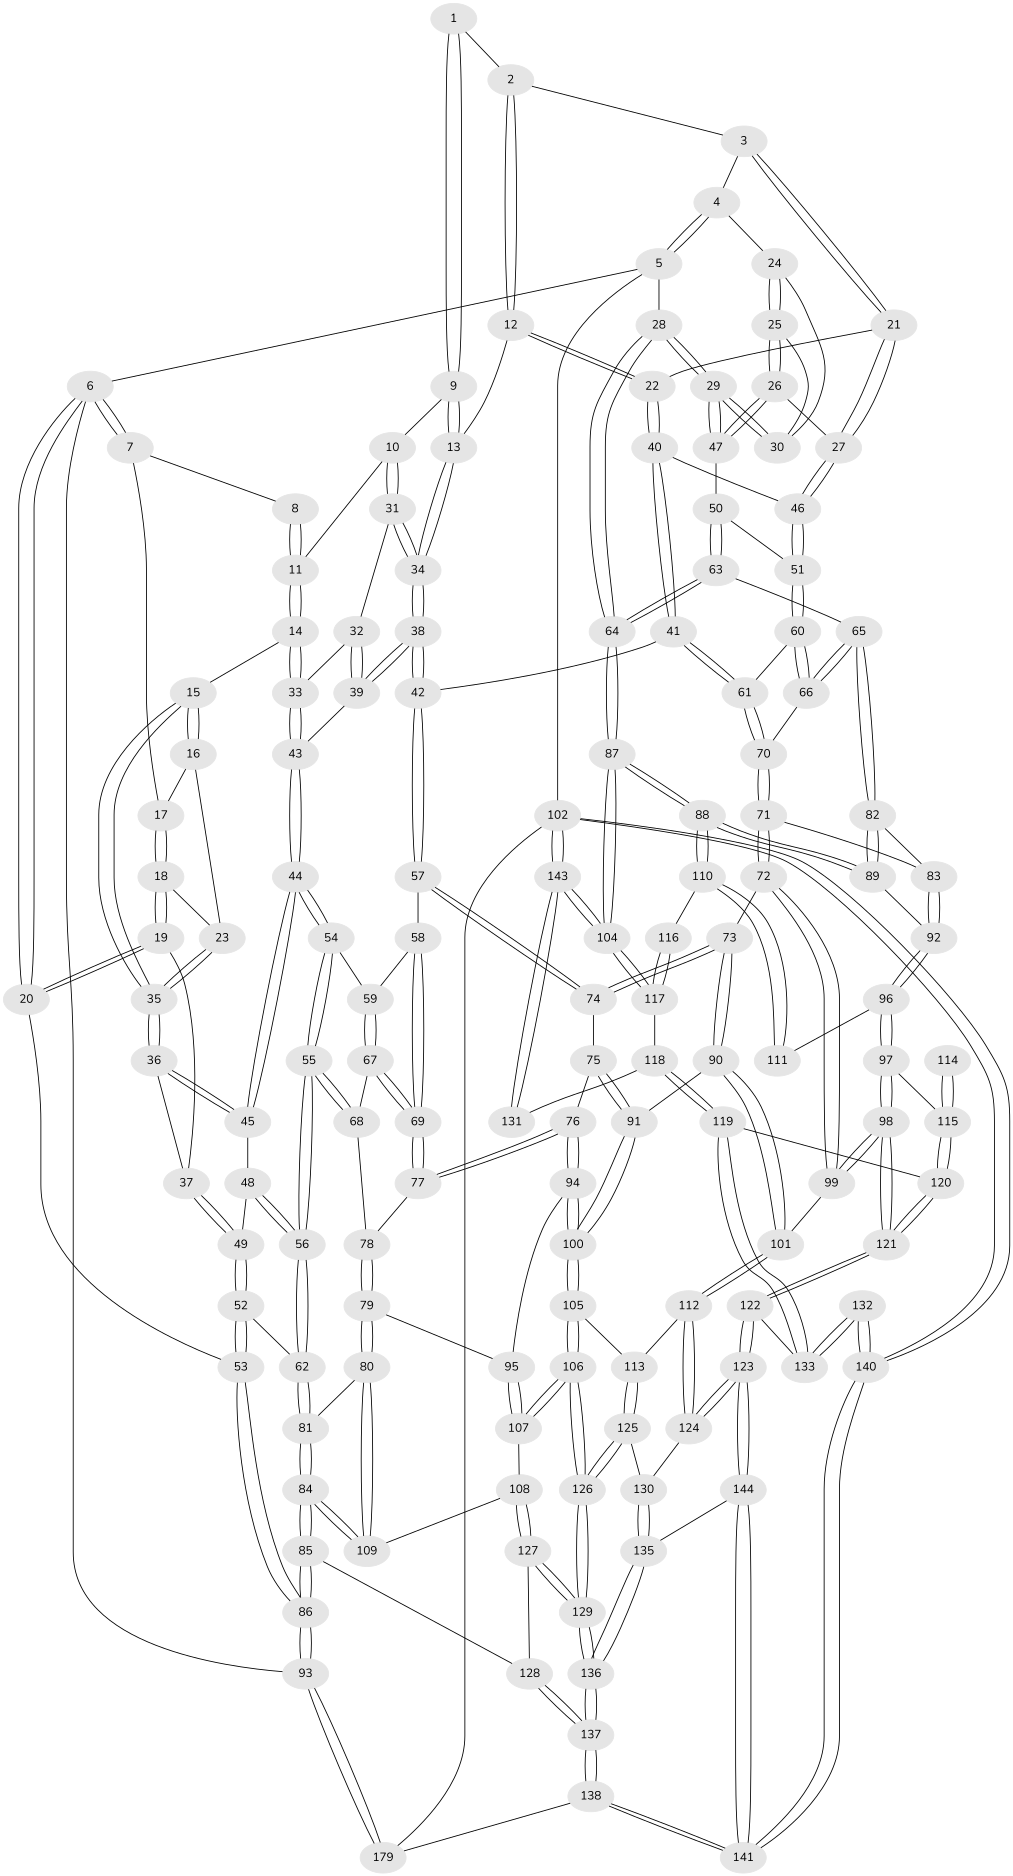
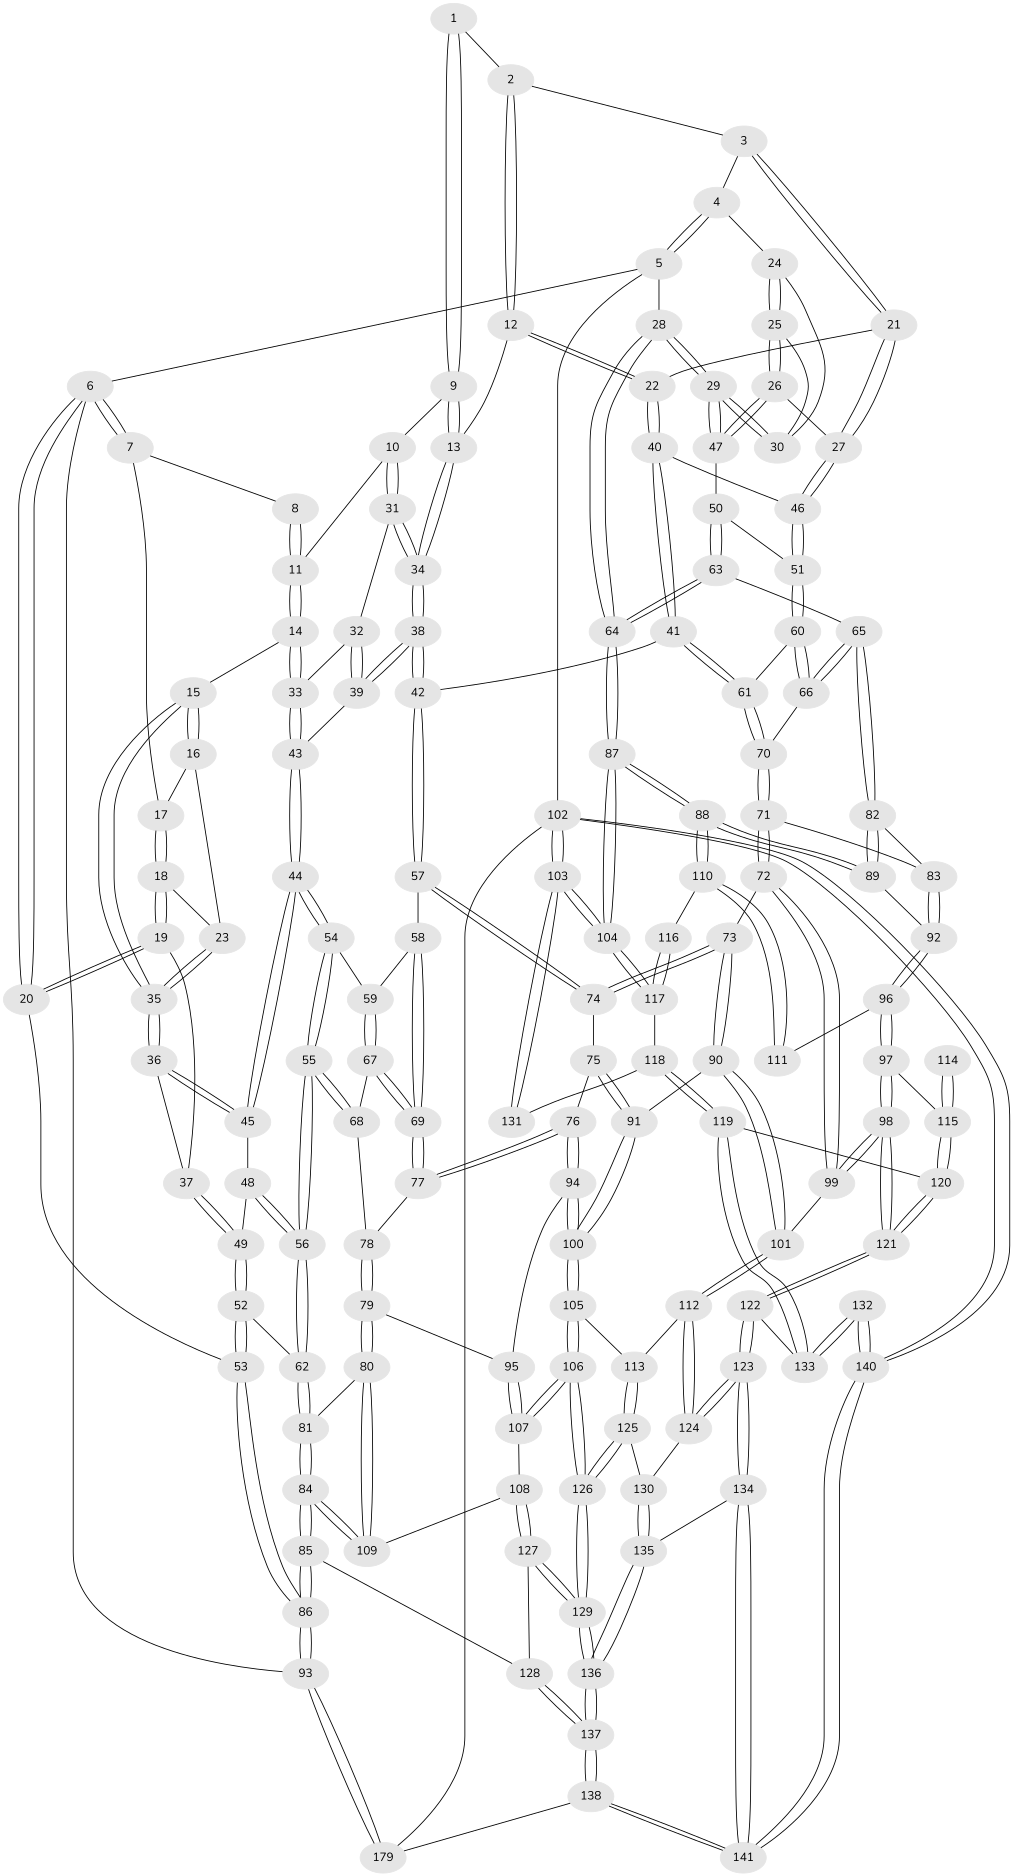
node "143": label "143" -> "103"
node "144": label "144" -> "134"
